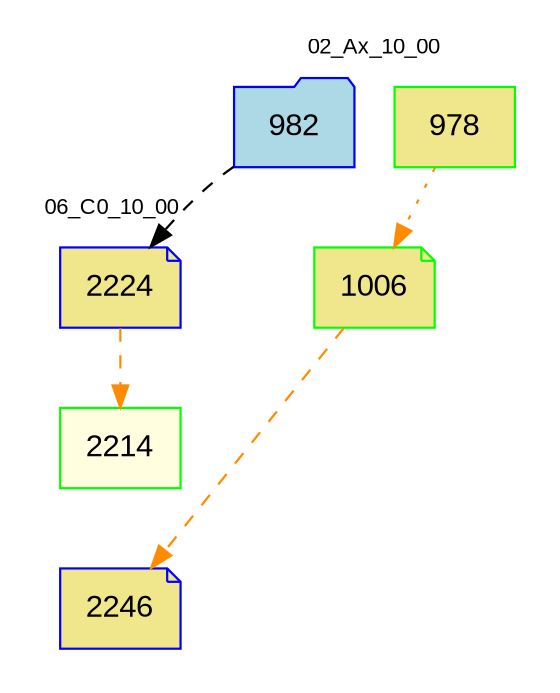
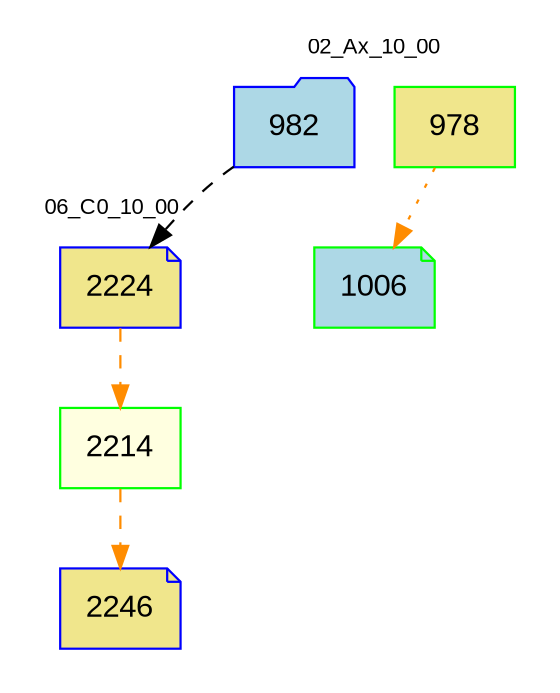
node "1006": fillcolor khaki -> lightblue
edge "1006" -> "2246": now "2214" -> "2246"
